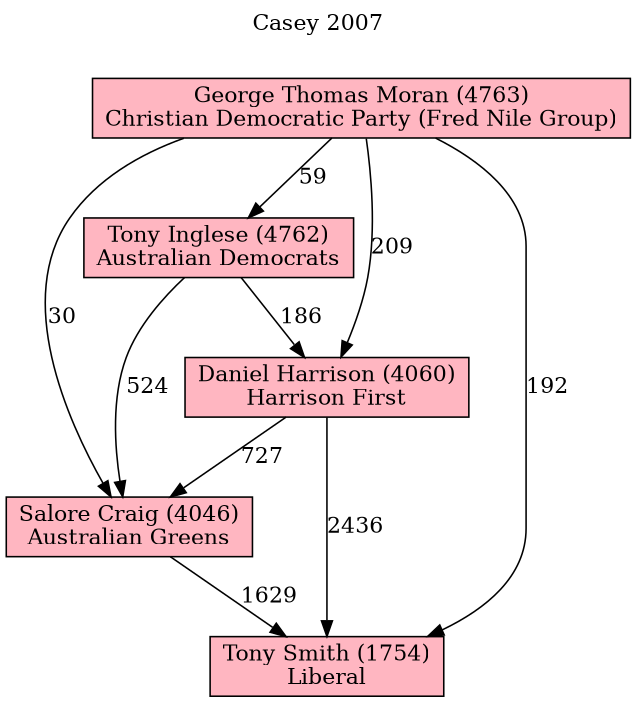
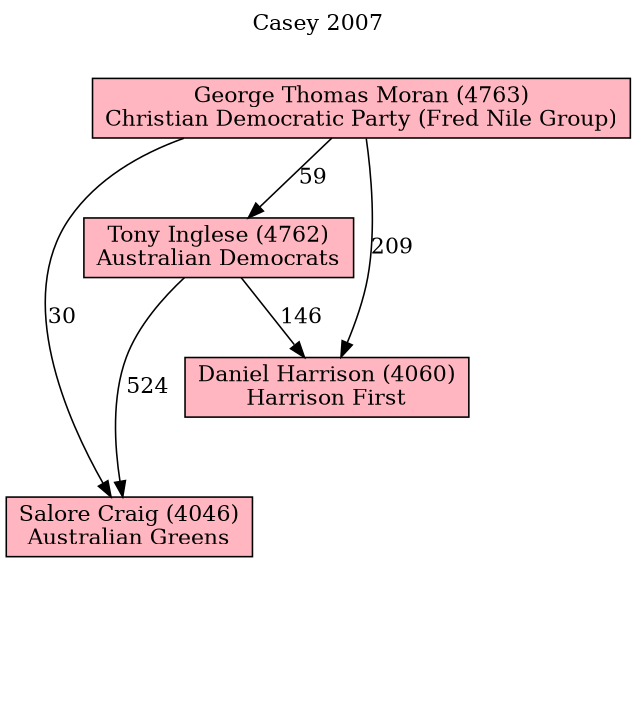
edge "Tony Inglese (4762) Australian Democrats" -> "Daniel Harrison (4060) Harrison First": label "186" -> "146"
edge "Daniel Harrison (4060) Harrison First" -> "Salore Craig (4046) Australian Greens": removed, label "727"
node "Tony Smith (1754) Liberal": removed
